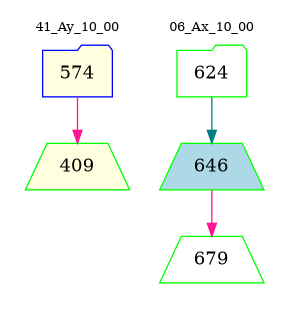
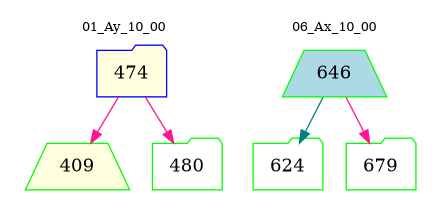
cluster "41_Ay_10_00": label "41_Ay_10_00" -> "01_Ay_10_00"
node "574": label "574" -> "474"
edge "624" -> "646": reversed
node "480": added
node "679": shape trapezium -> folder
